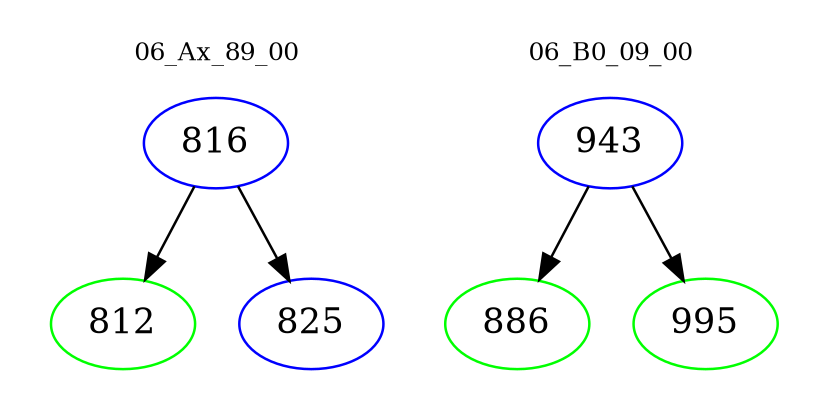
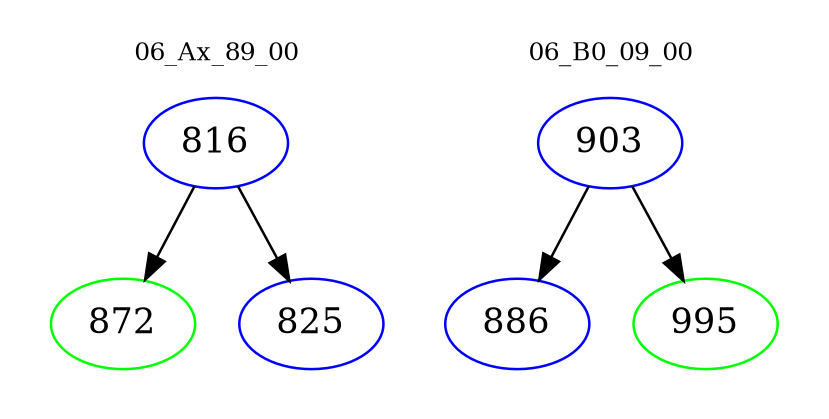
node "943": label "943" -> "903"
node "812": label "812" -> "872"
node "886": color green -> blue
